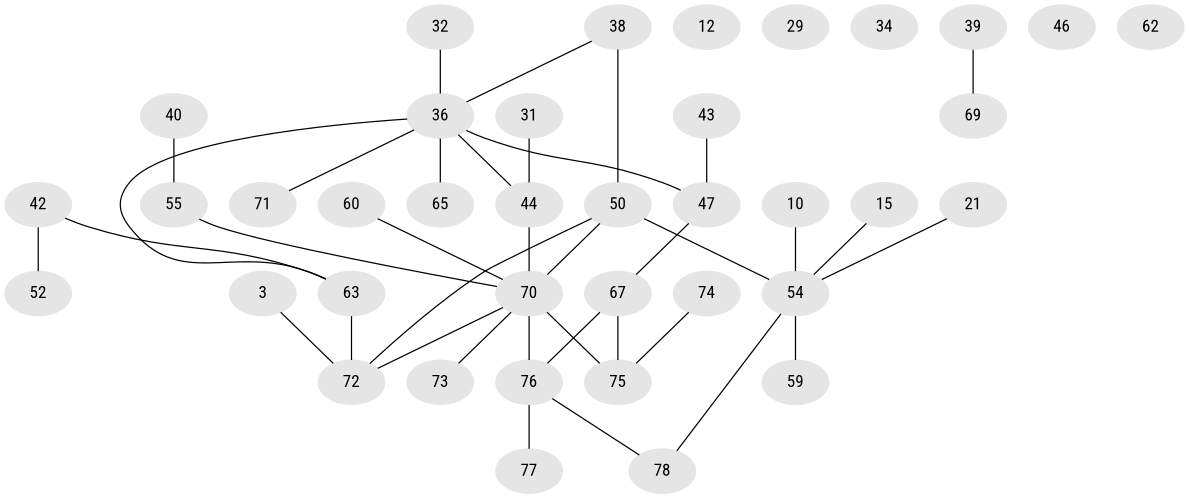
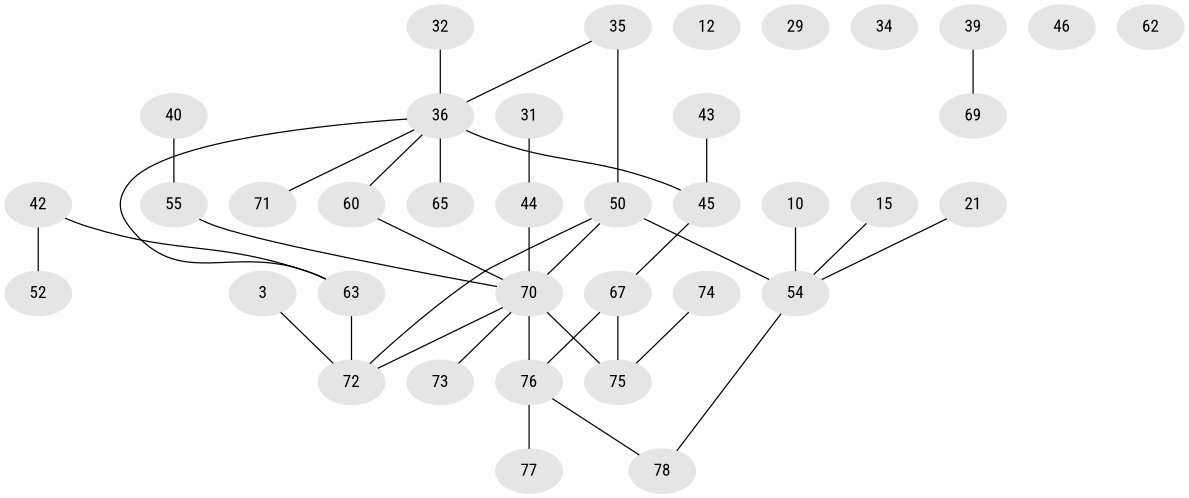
node "38": label "38" -> "35"
edge "36" -- "44": now "36" -- "60"
node "47": label "47" -> "45"
node "59": removed
